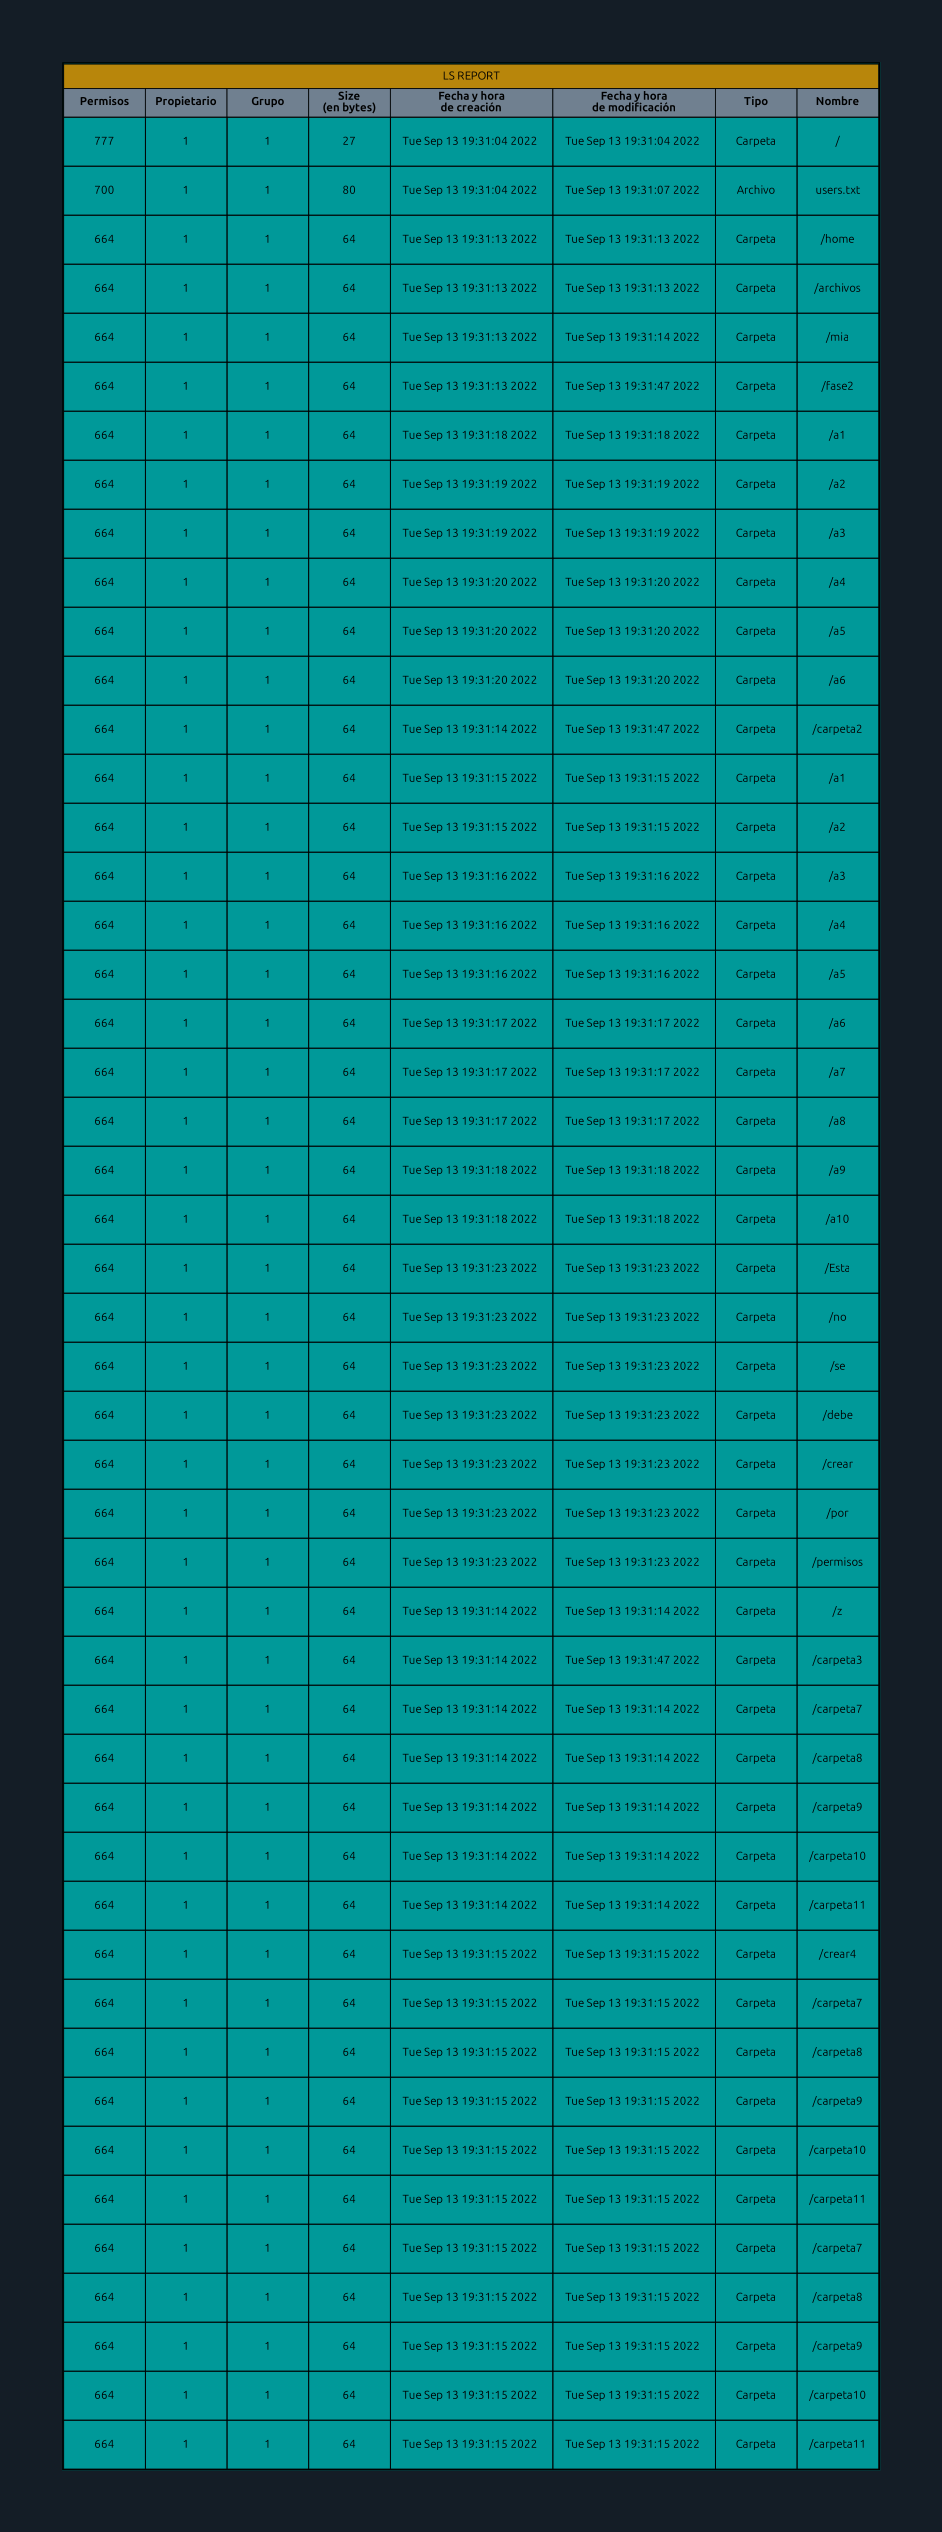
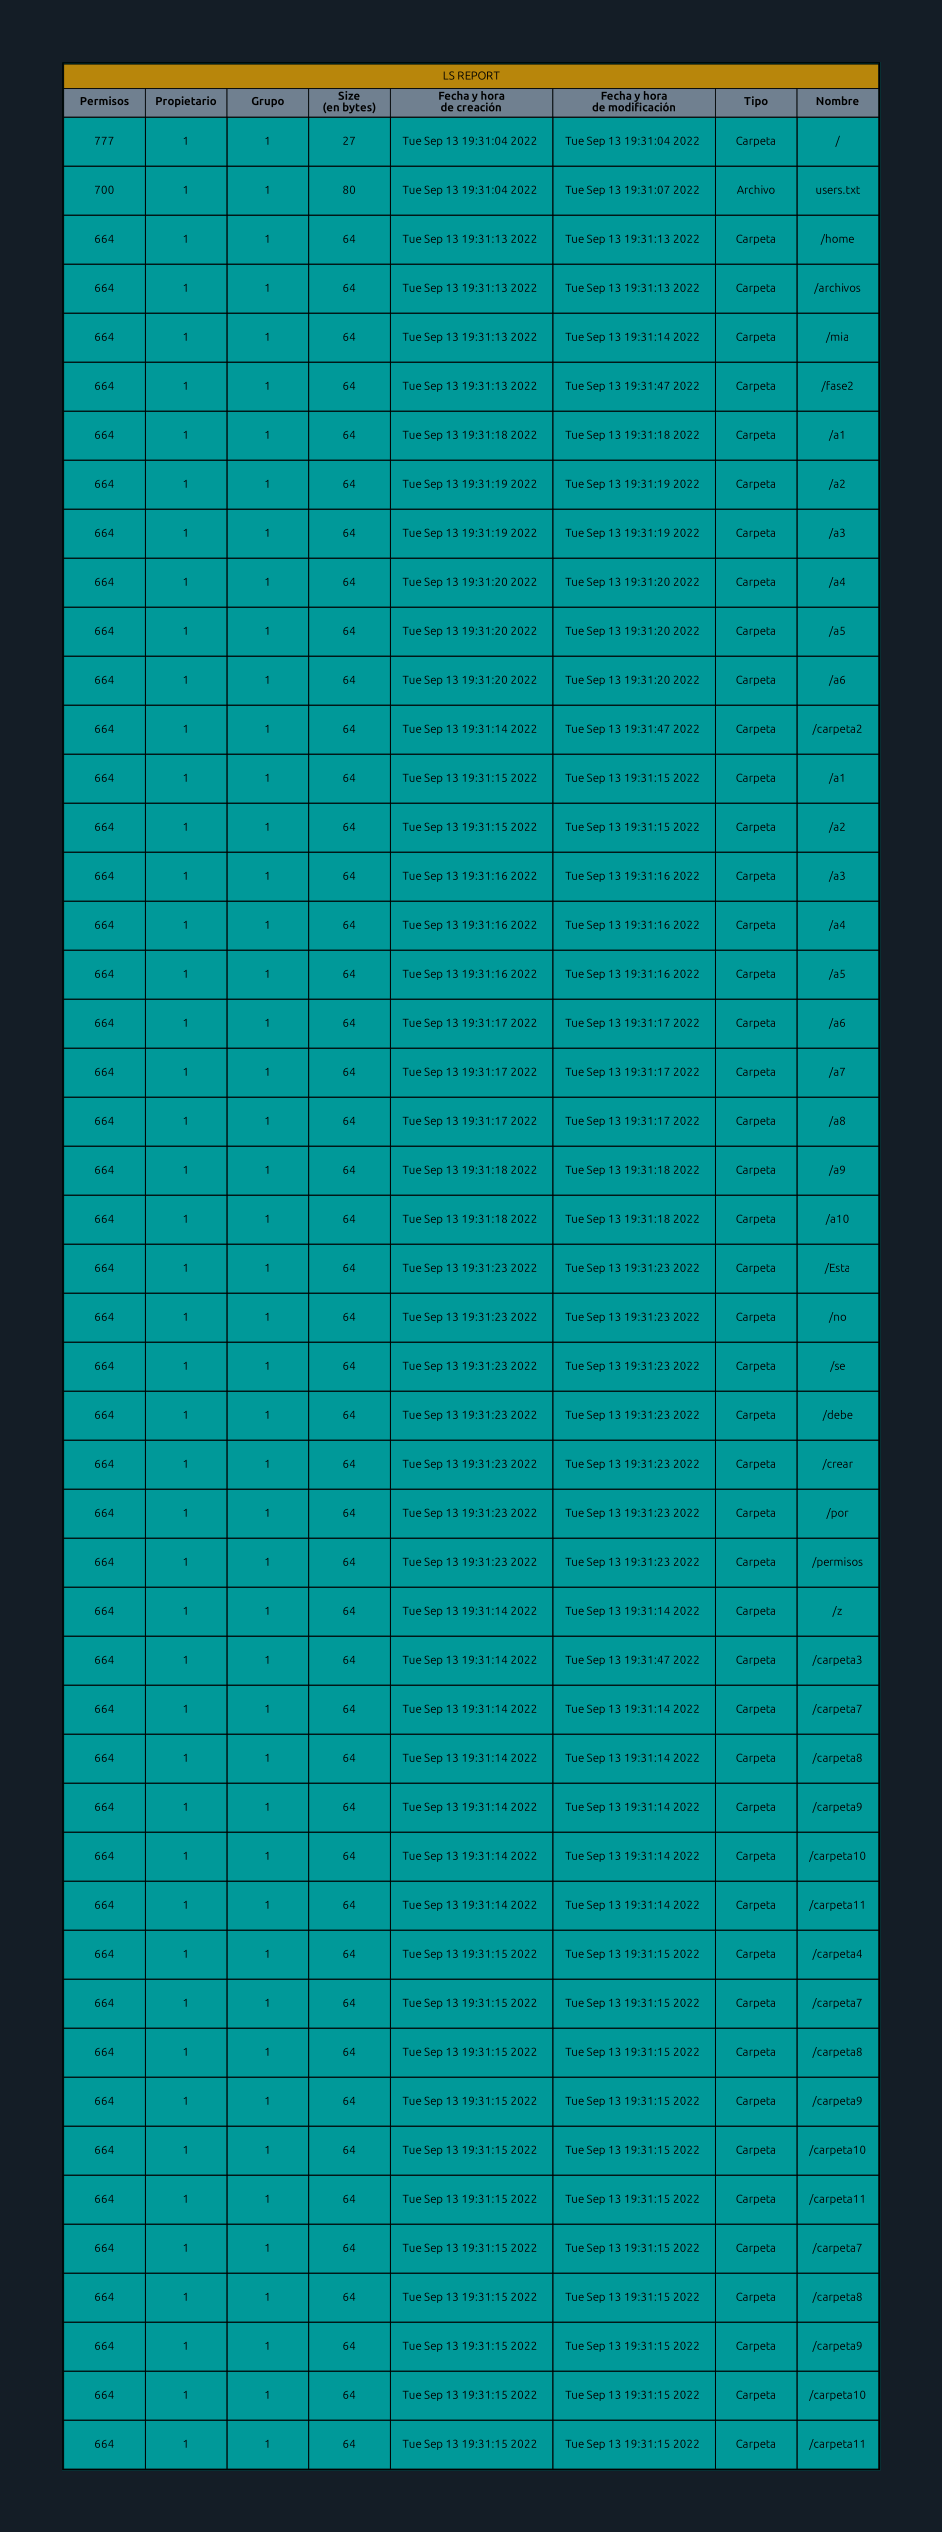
node "LS REPORT": text "/crear4" -> "/carpeta4"
